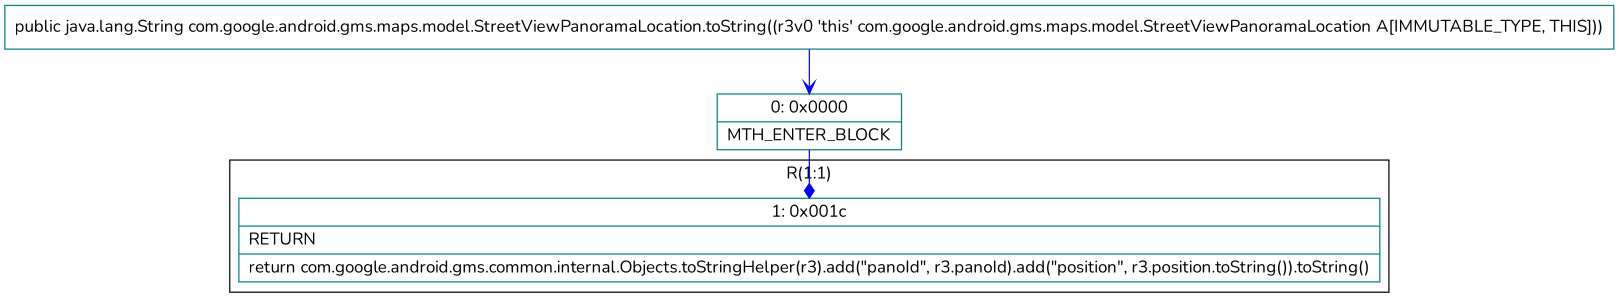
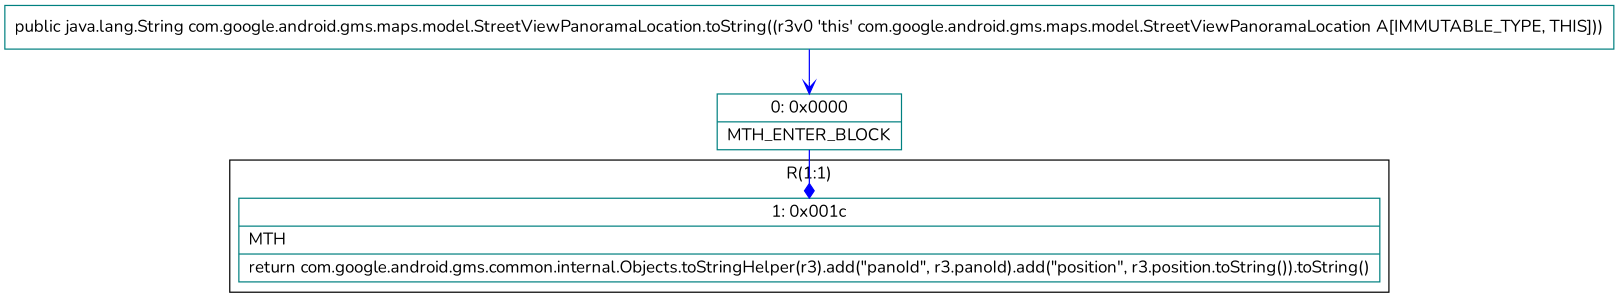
node "1: 0x001c": text "RETURN" -> "MTH"
